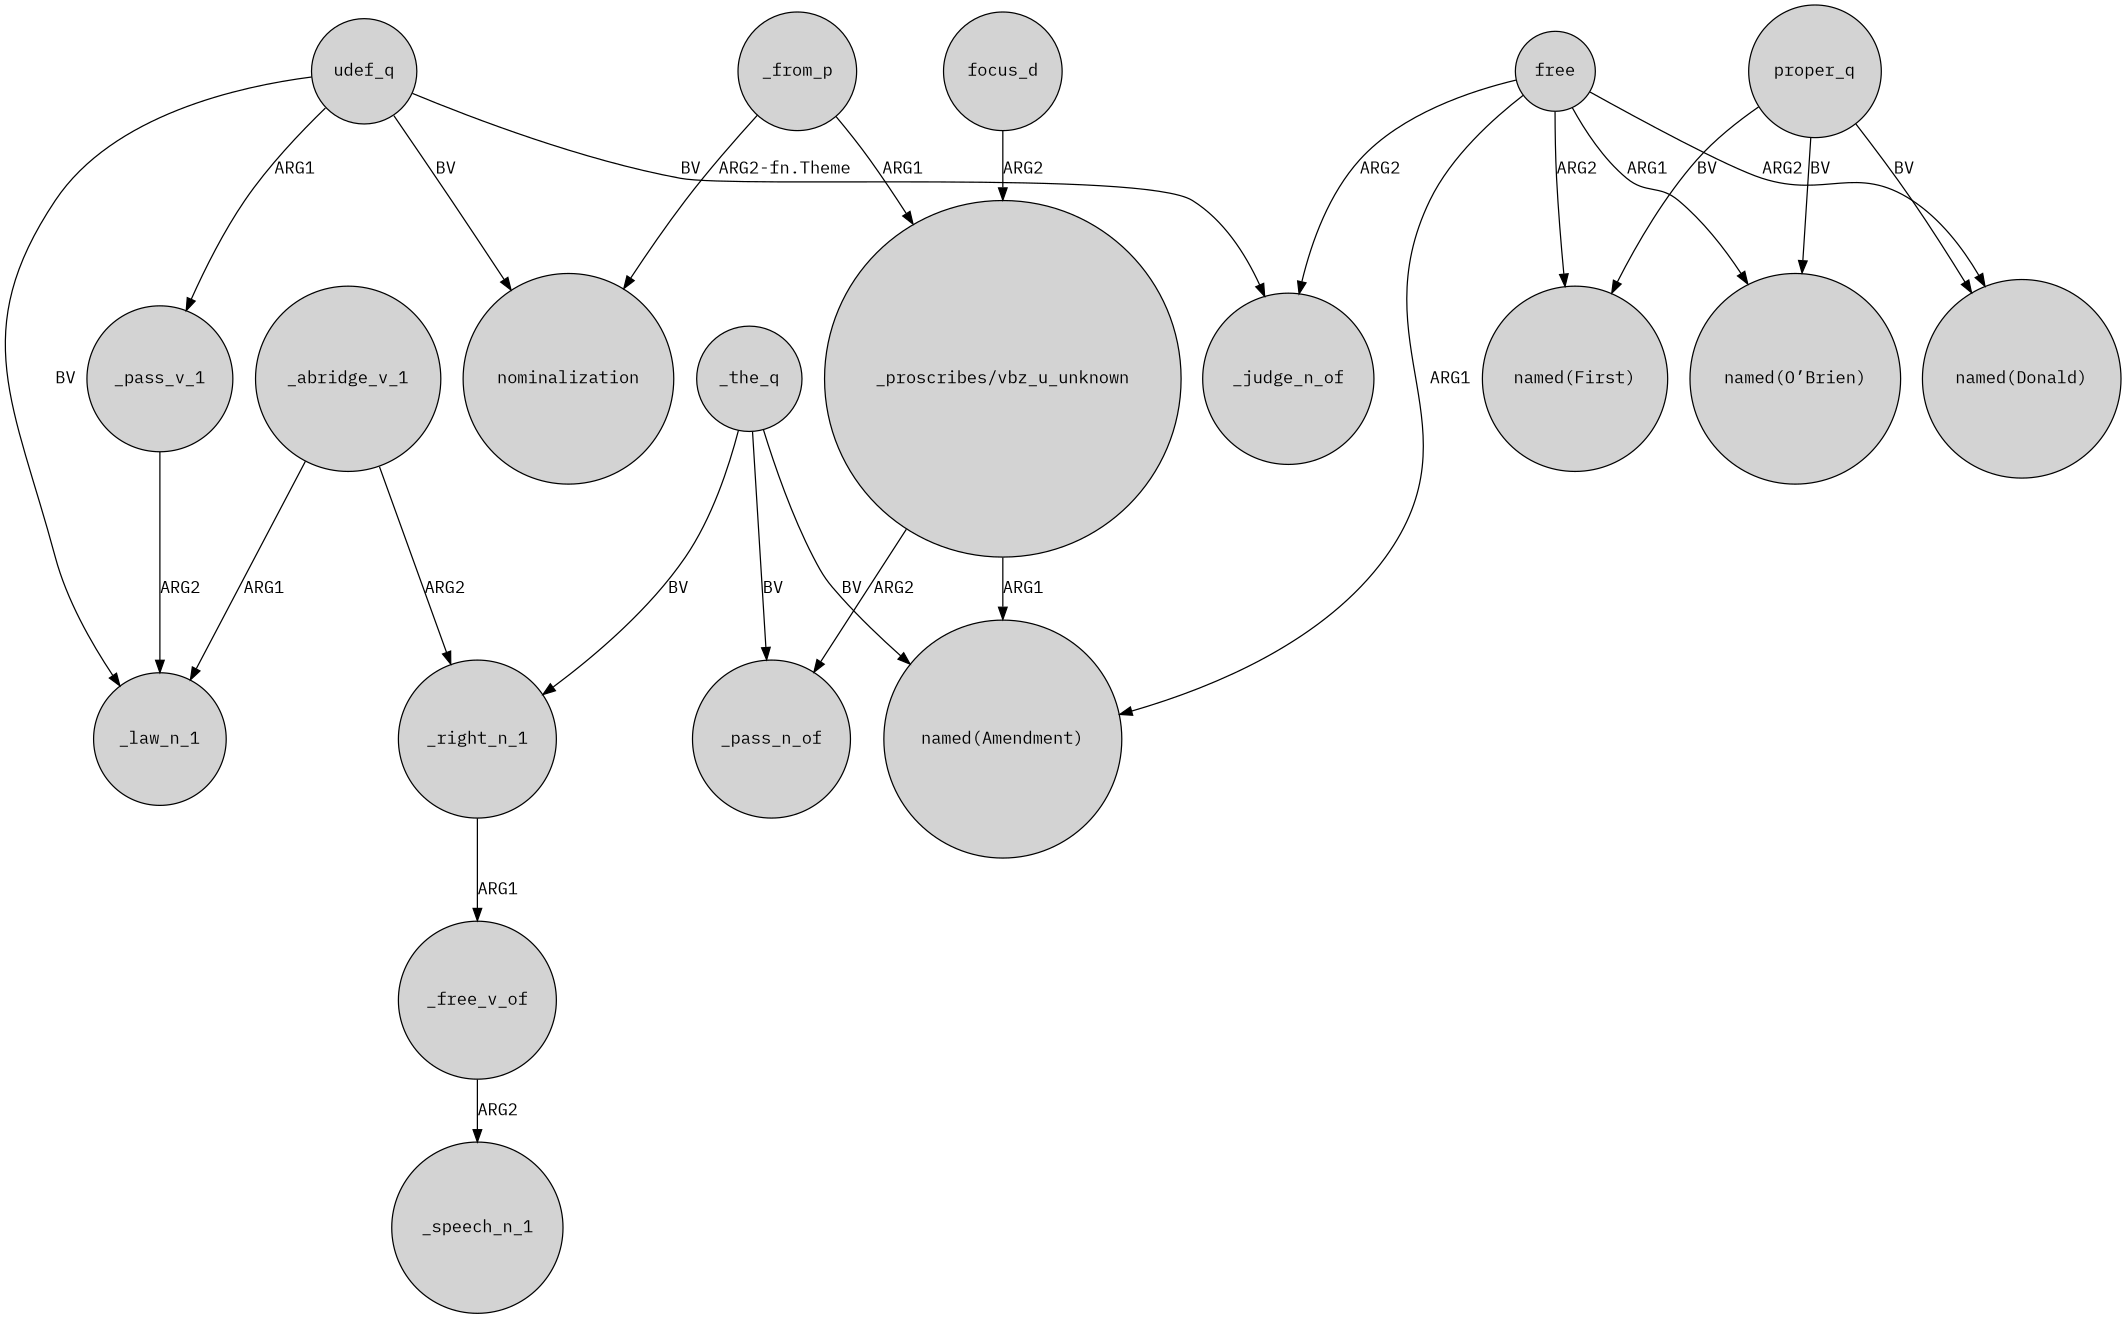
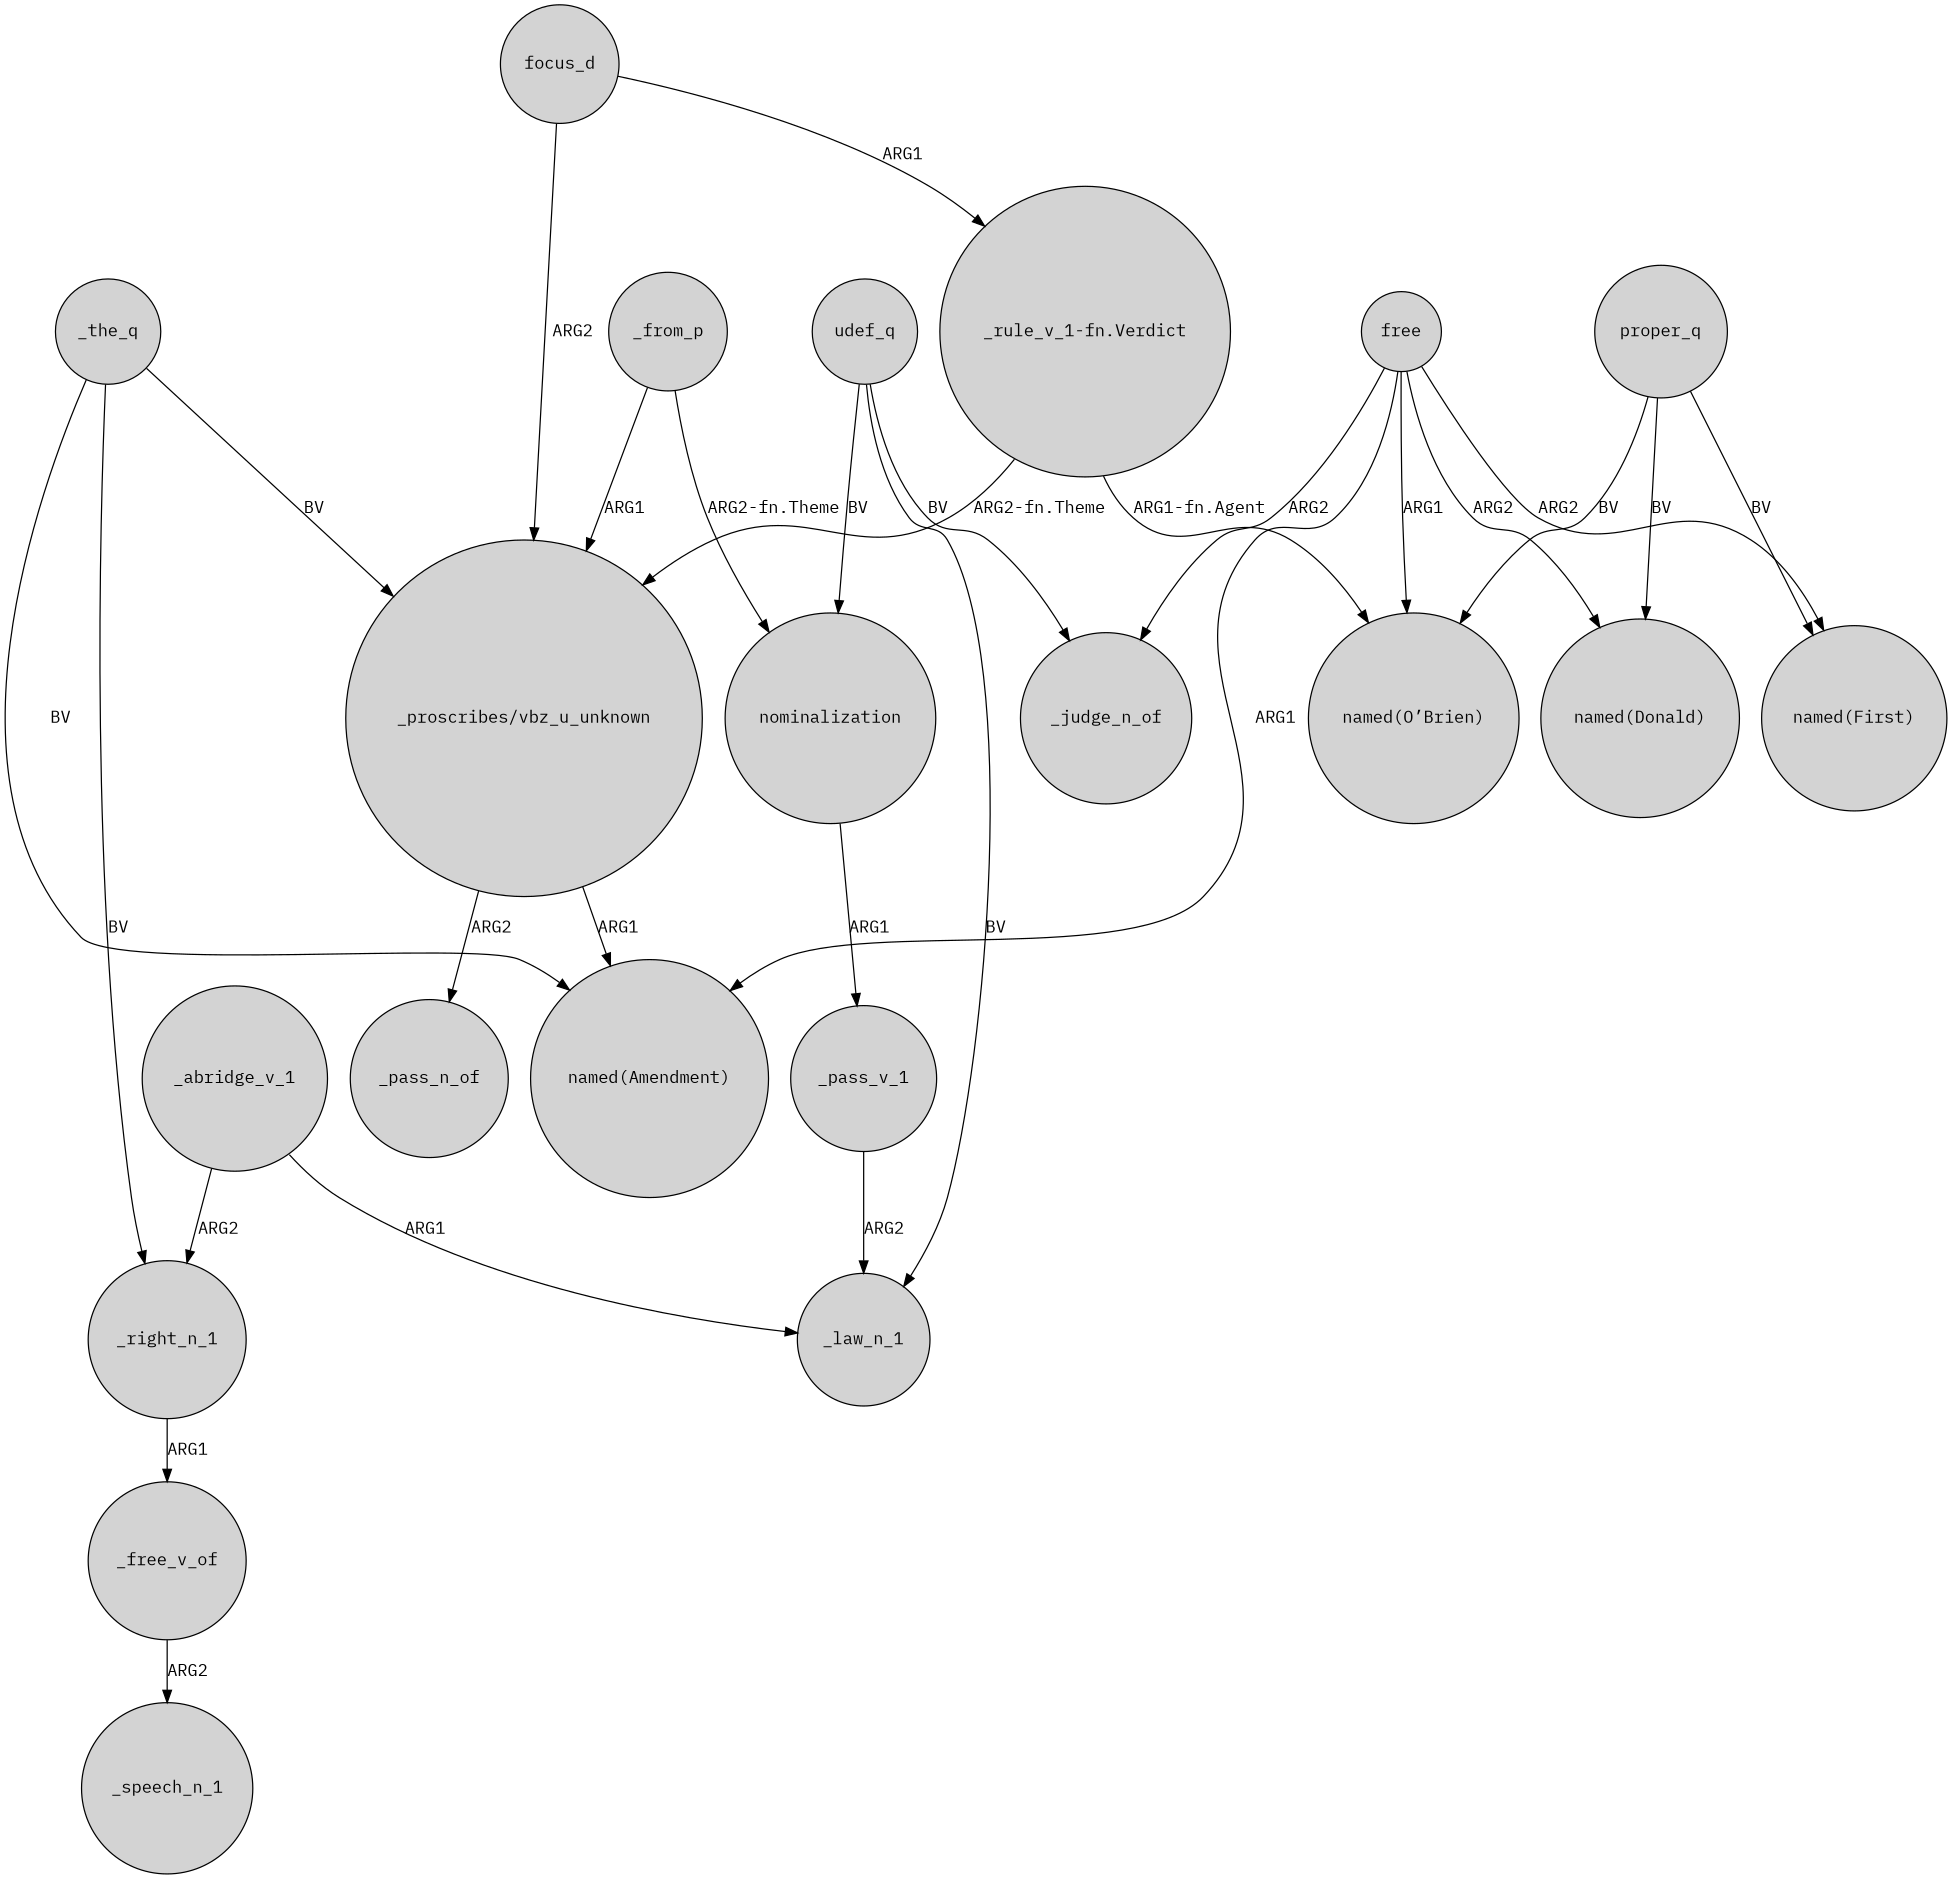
edge "udef_q" -> "_pass_v_1": now "nominalization" -> "_pass_v_1"
node "_rule_v_1-fn.Verdict": added
edge "_the_q" -> "_pass_n_of": now "_the_q" -> "_proscribes/vbz_u_unknown"
